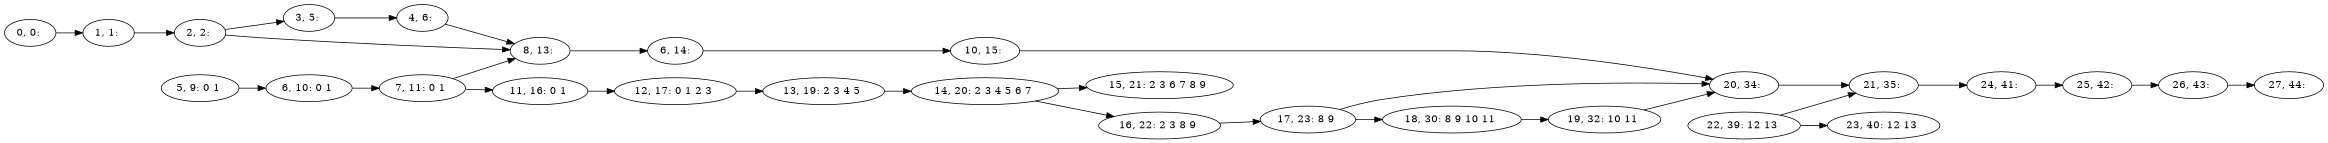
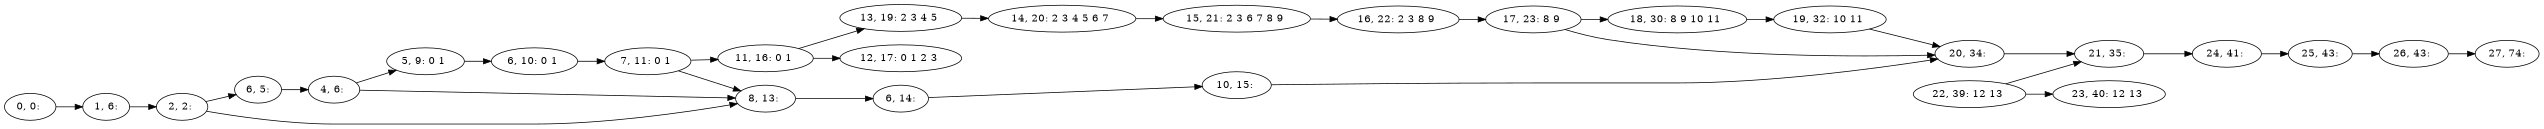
node "3, 5:": label "3, 5:" -> "6, 5:"
node "1, 1:": label "1, 1:" -> "1, 6:"
edge "4, 6:" -> "5, 9: 0 1": added
node "25, 42:": label "25, 42:" -> "25, 43:"
node "27, 44:": label "27, 44:" -> "27, 74:"
edge "12, 17: 0 1 2 3" -> "13, 19: 2 3 4 5": now "11, 16: 0 1" -> "13, 19: 2 3 4 5"
edge "14, 20: 2 3 4 5 6 7" -> "16, 22: 2 3 8 9": now "15, 21: 2 3 6 7 8 9" -> "16, 22: 2 3 8 9"
